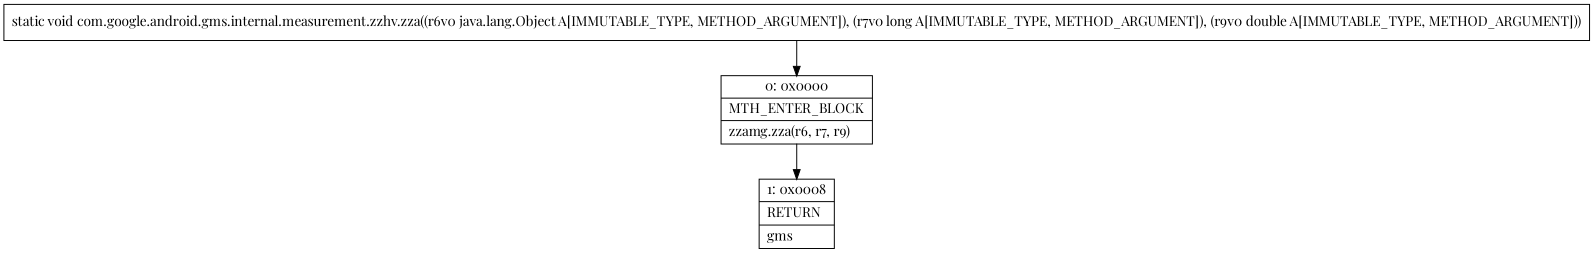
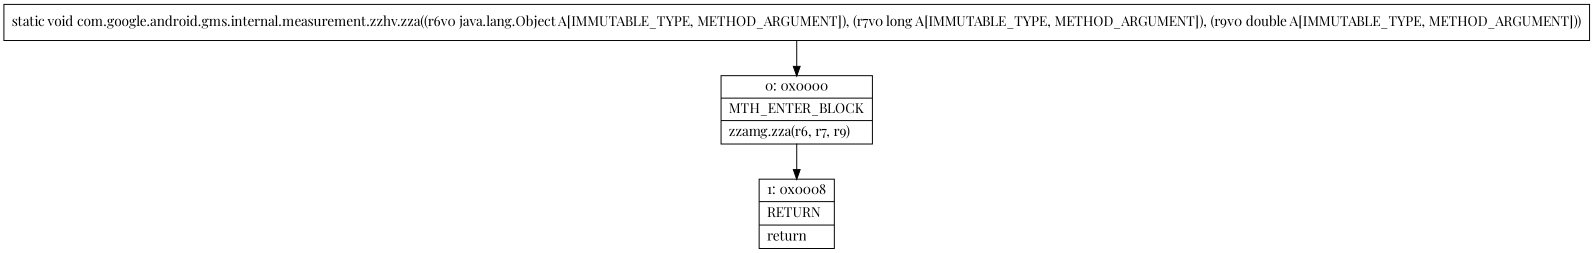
node "1: 0x0008": text "gms" -> "return"
